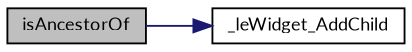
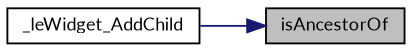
edge "isAncestorOf" -> "_leWidget_AddChild": reversed
